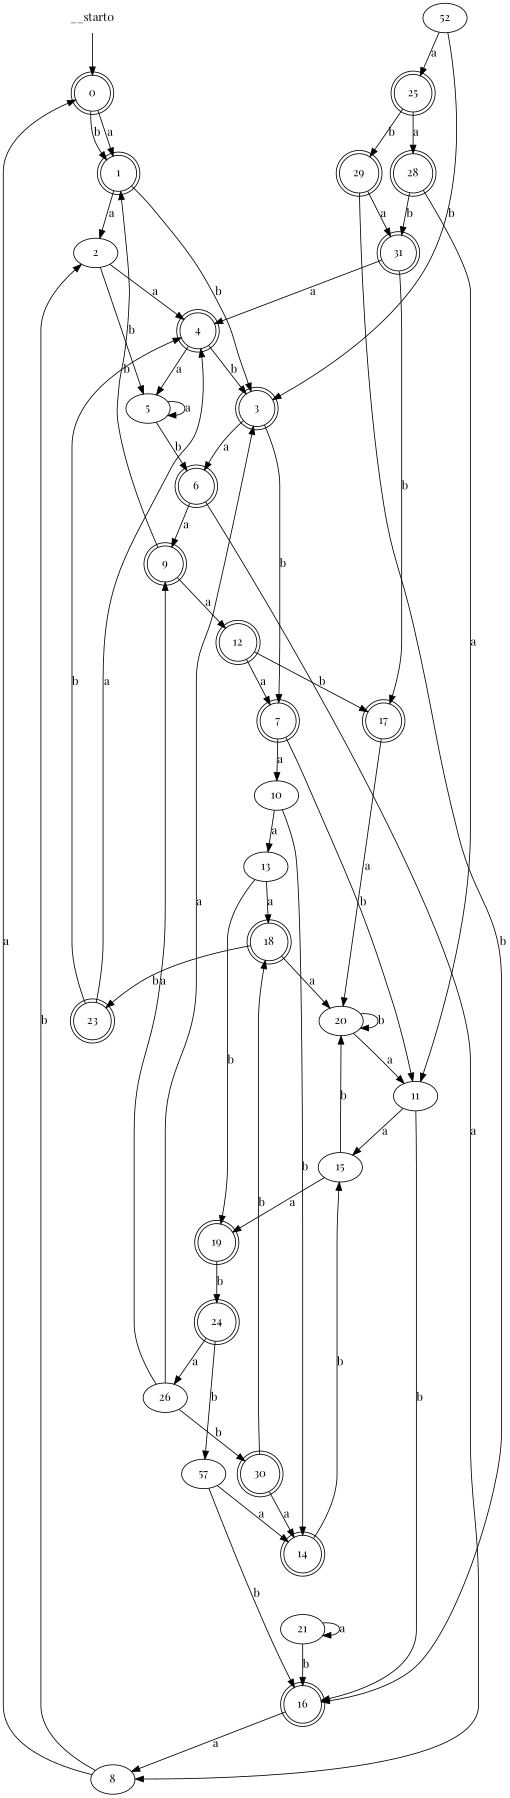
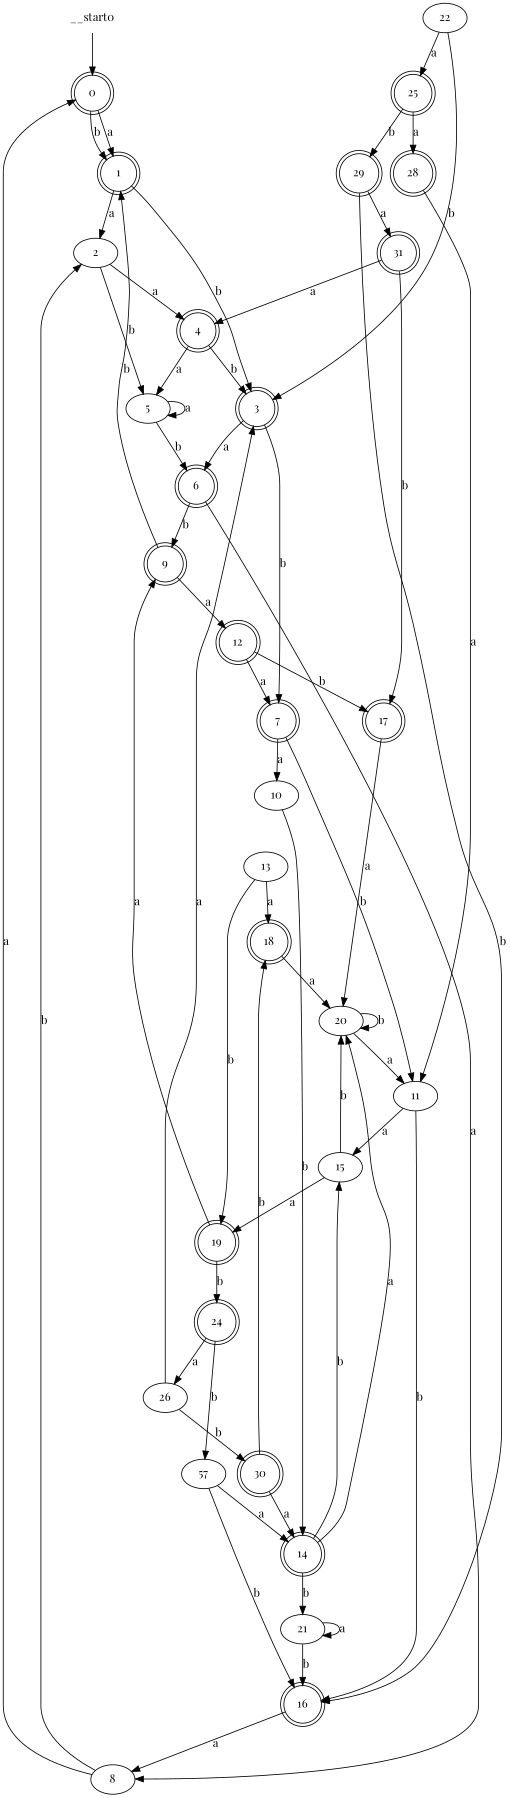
node "52": label "52" -> "22"
edge "28" -> "31": removed, label "b"
edge "6" -> "9": label "a" -> "b"
edge "10" -> "13": removed, label "a"
edge "26" -> "9": now "19" -> "9"
node "23": removed
edge "14" -> "20": added, label "a"
edge "14" -> "21": added, label "b"
